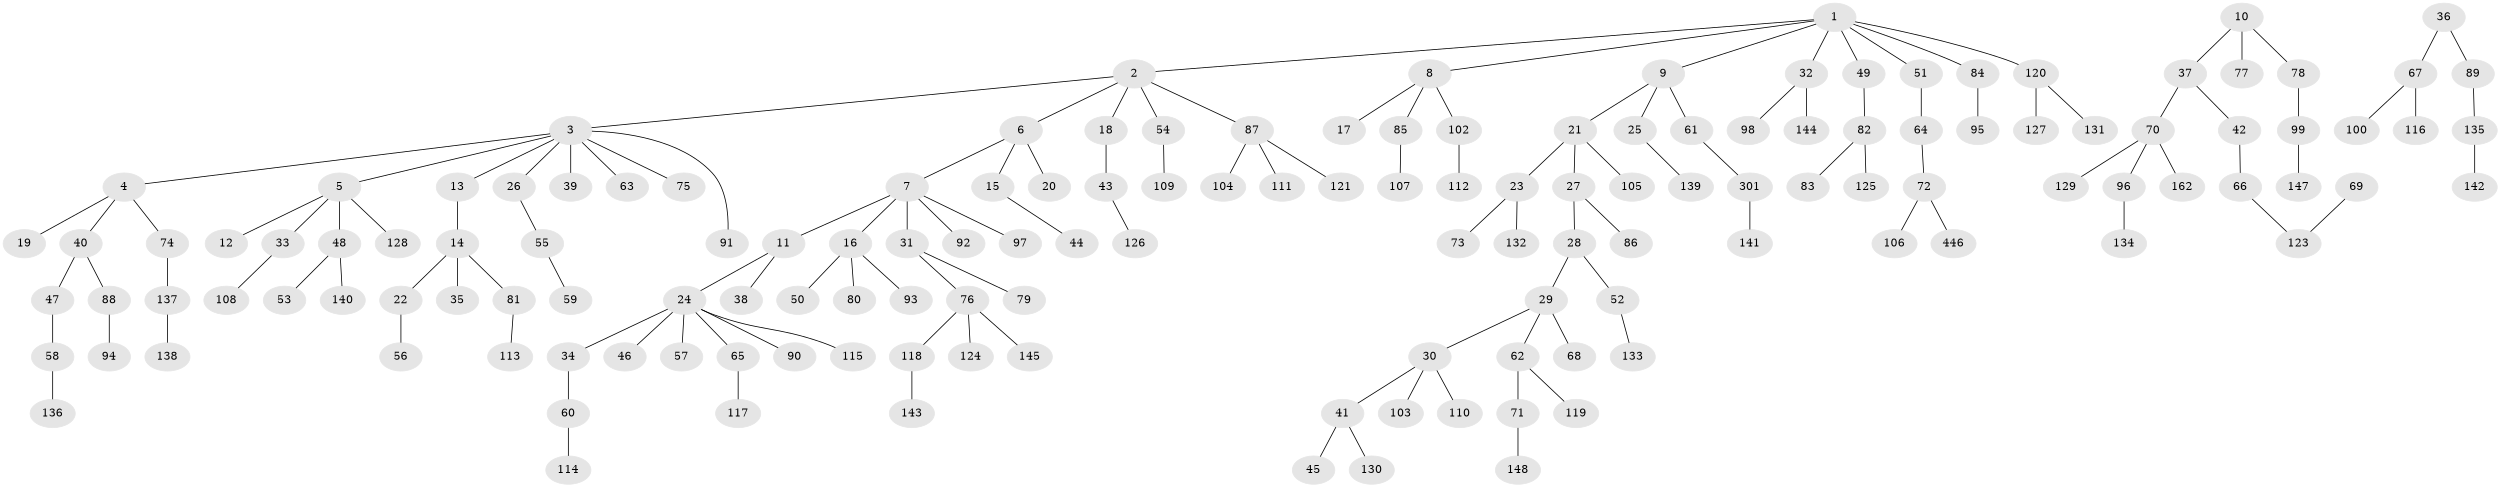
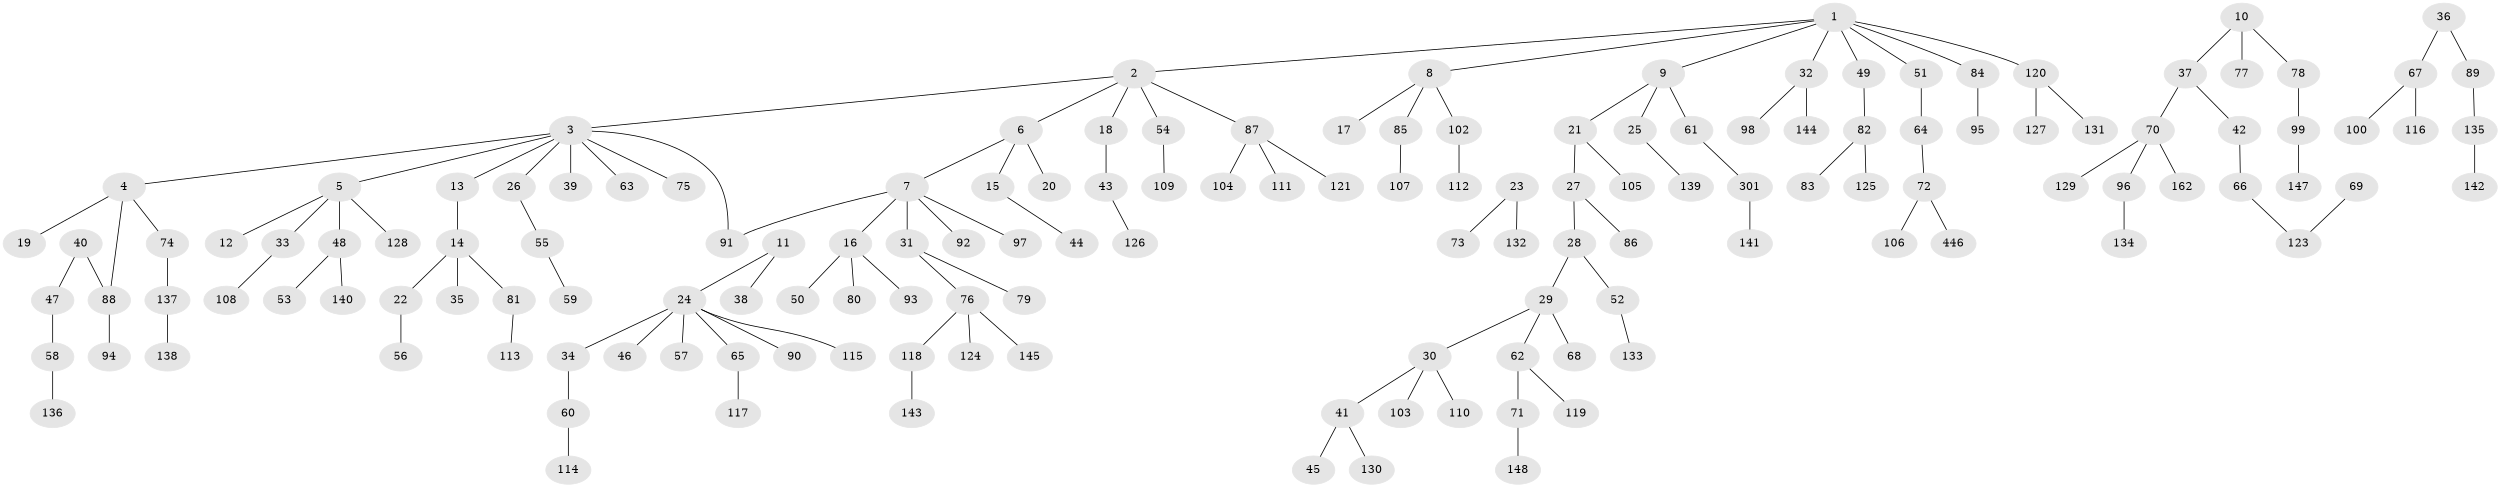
edge "21" -- "23": removed
edge "4" -- "40": now "4" -- "88"
edge "7" -- "11": now "7" -- "91"
